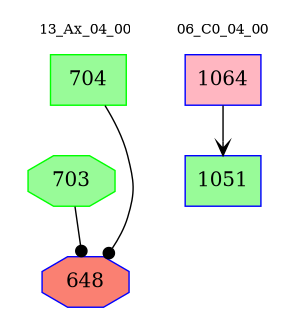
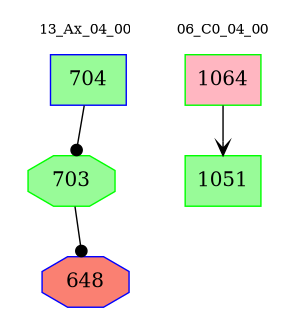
node "704": color green -> blue
node "1064": color blue -> green
edge "704" -> "648": now "704" -> "703"
node "1051": color blue -> green
